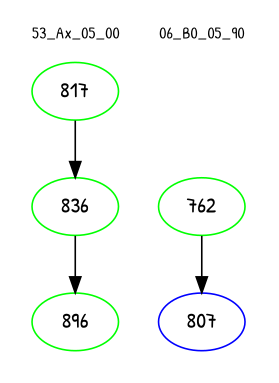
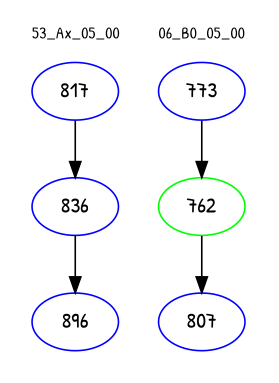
cluster "06_B0_05_90": label "06_B0_05_90" -> "06_B0_05_00"
node "817": color green -> blue
node "773": added
node "836": color green -> blue
node "896": color green -> blue
